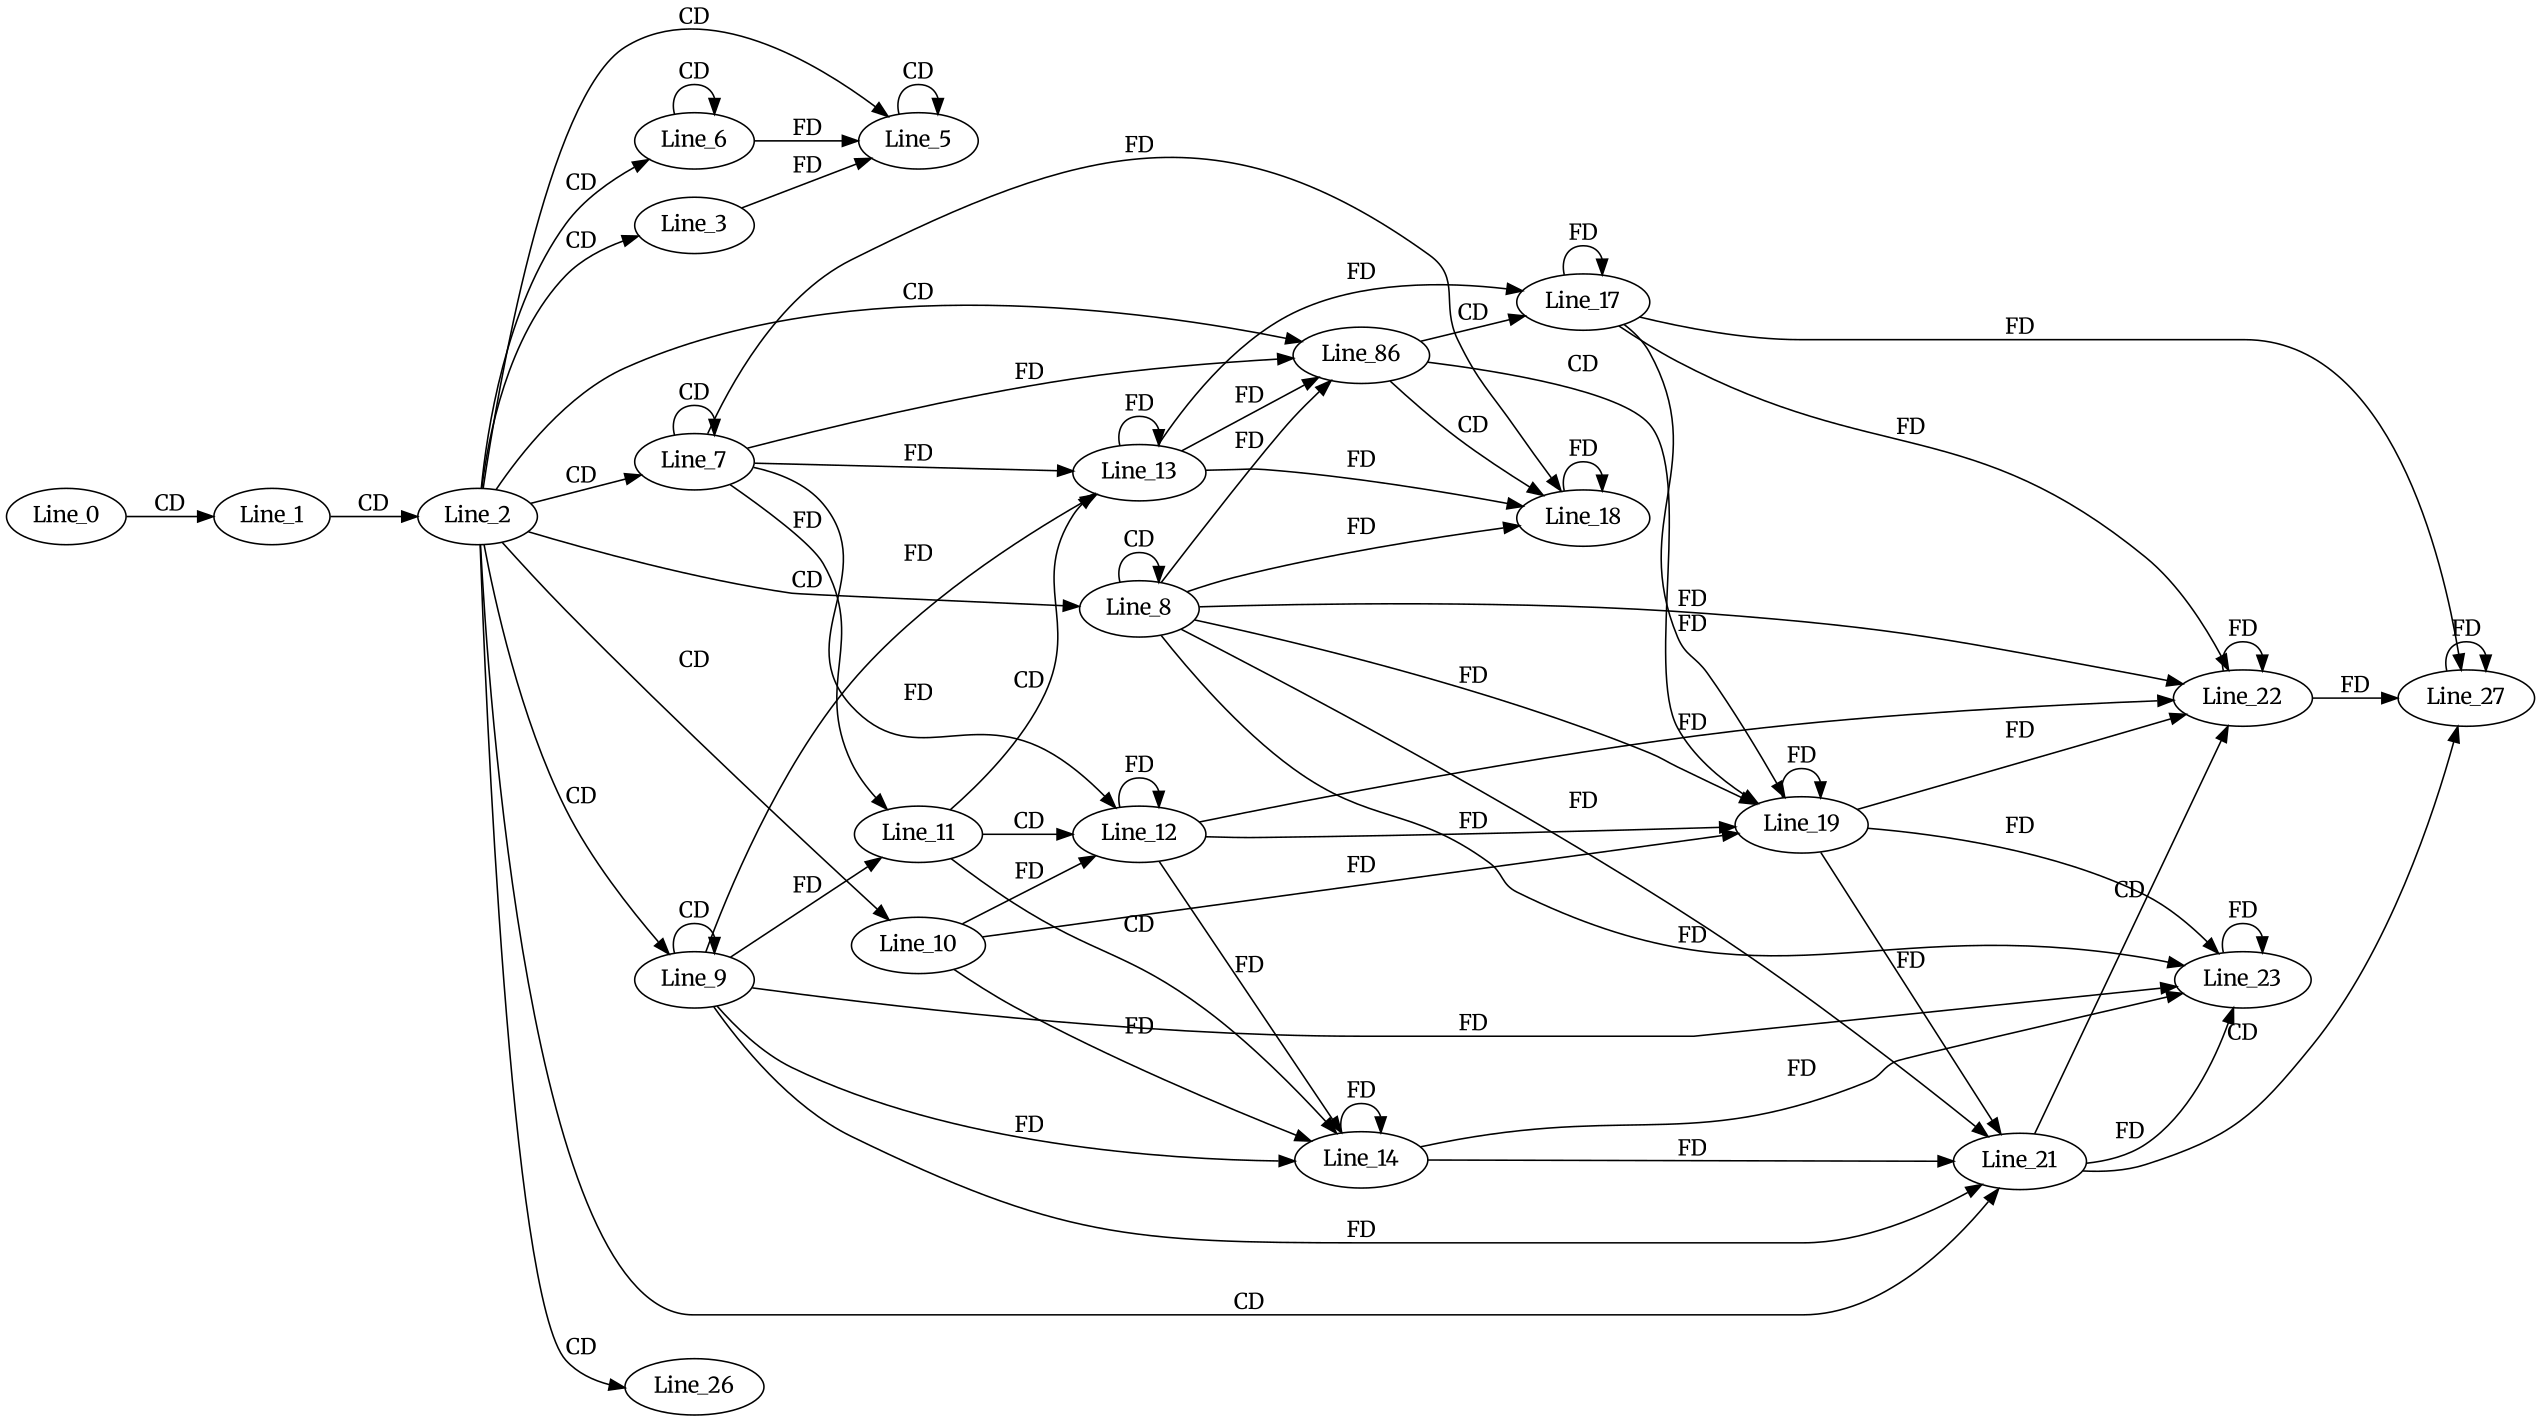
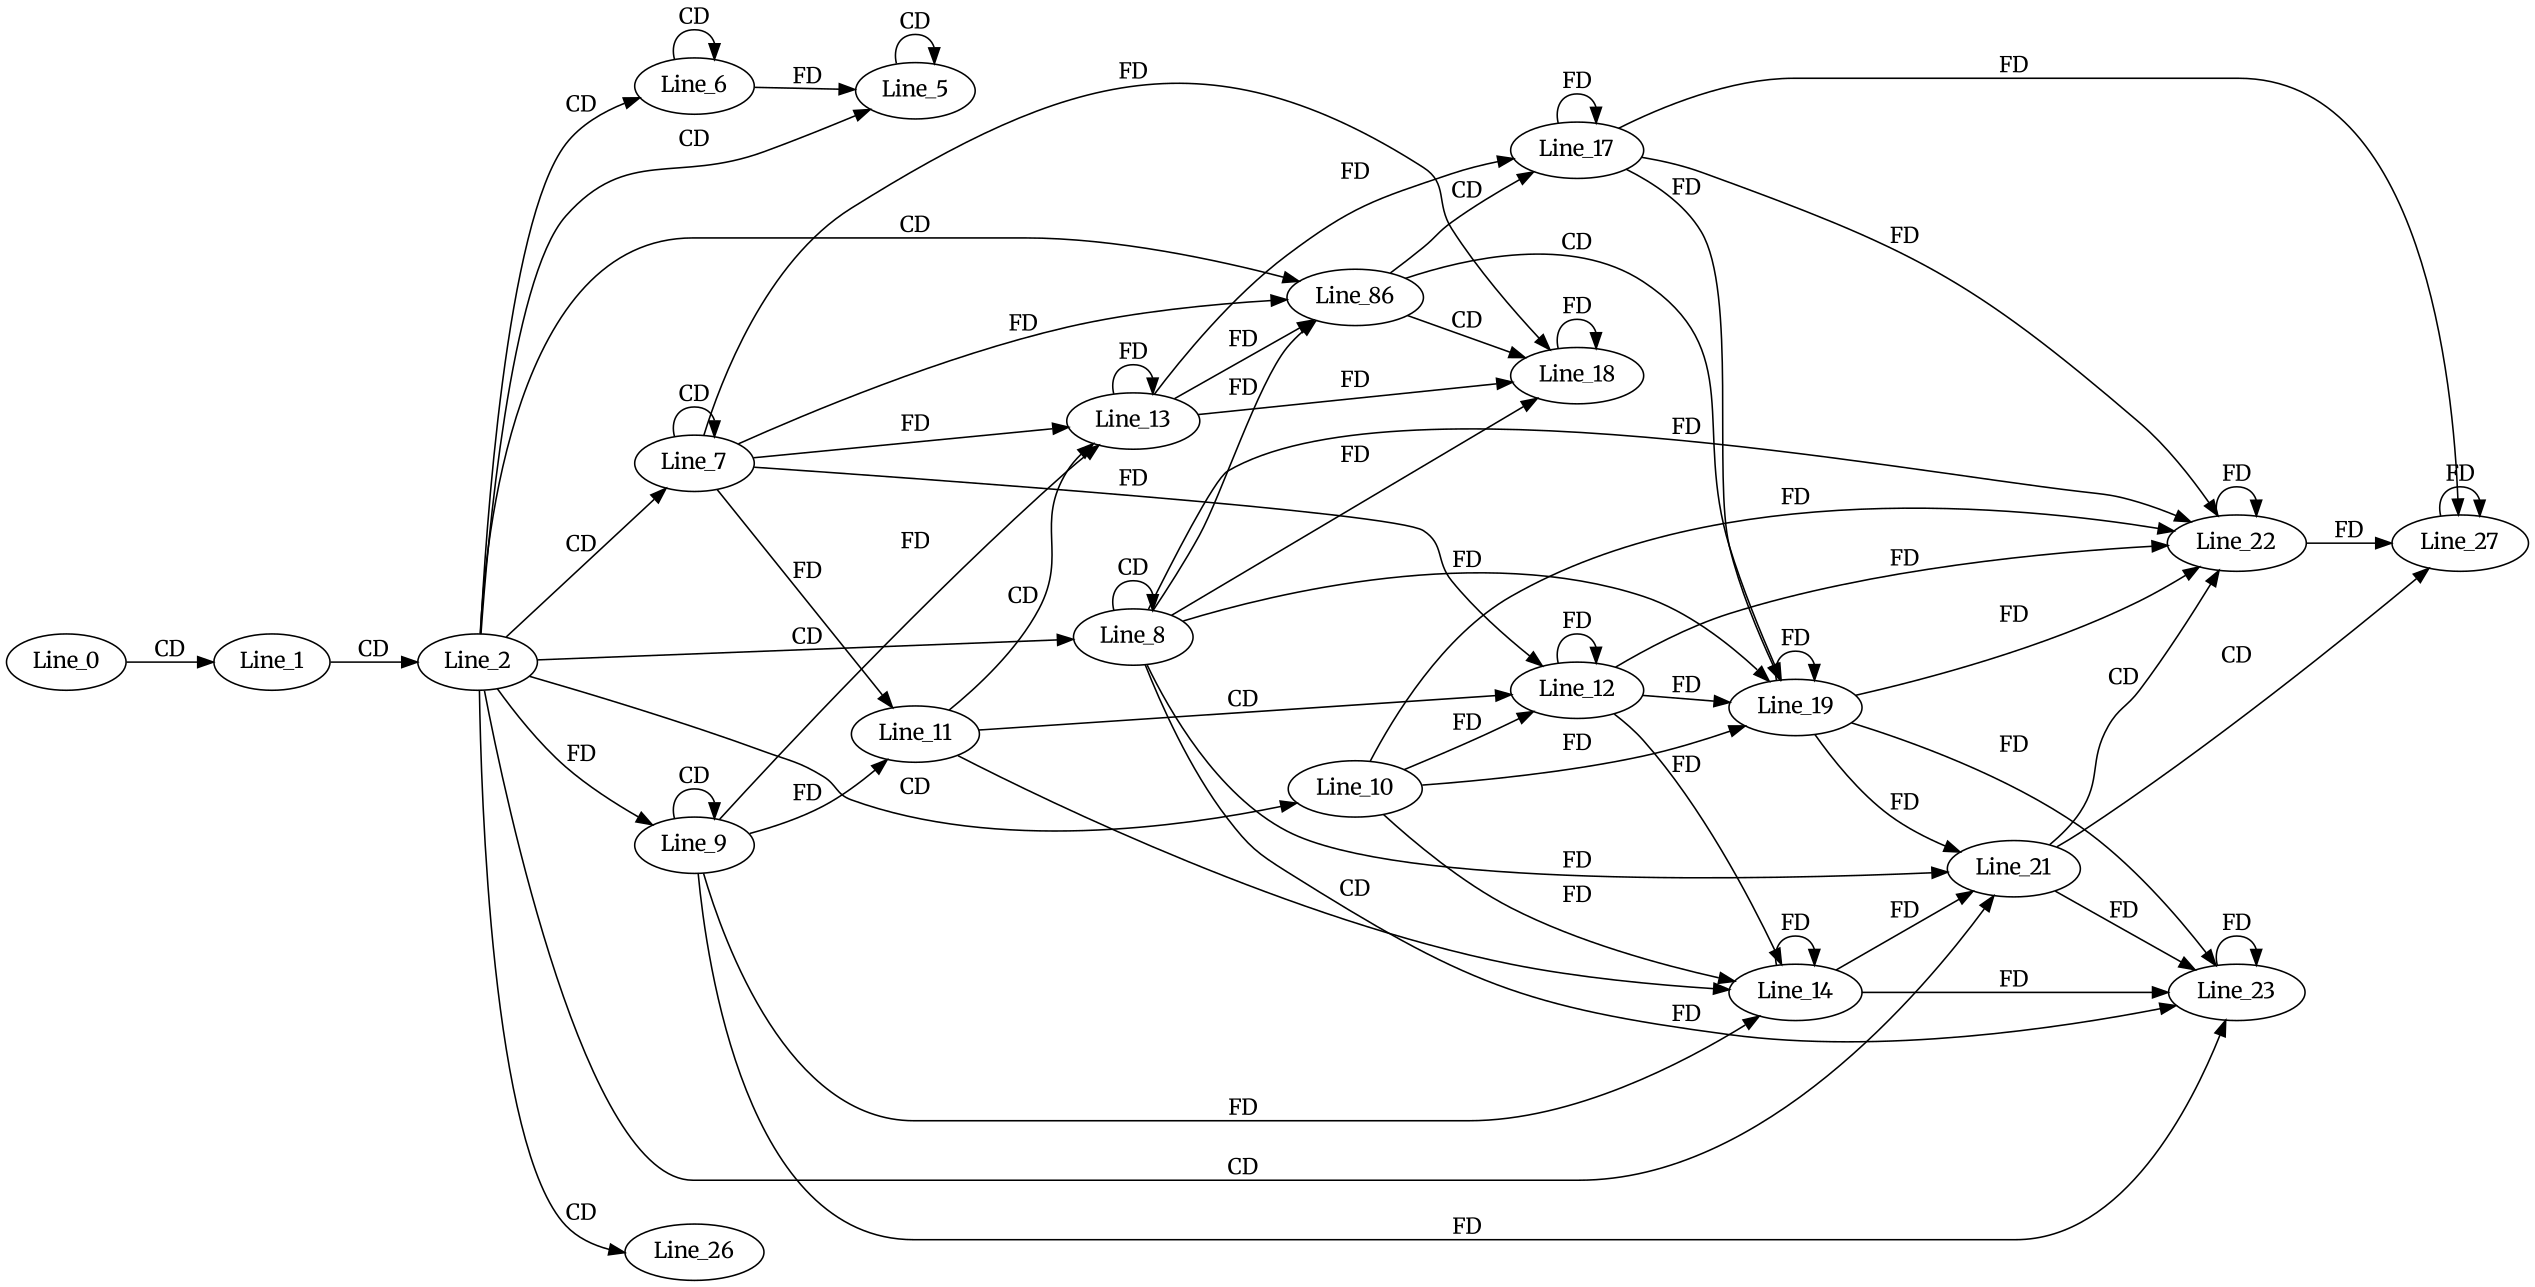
node "Line_3": removed
edge "Line_10" -> "Line_22": added, label "FD"
edge "Line_2" -> "Line_9": label "CD" -> "FD"
edge "Line_9" -> "Line_21": removed, label "FD"
